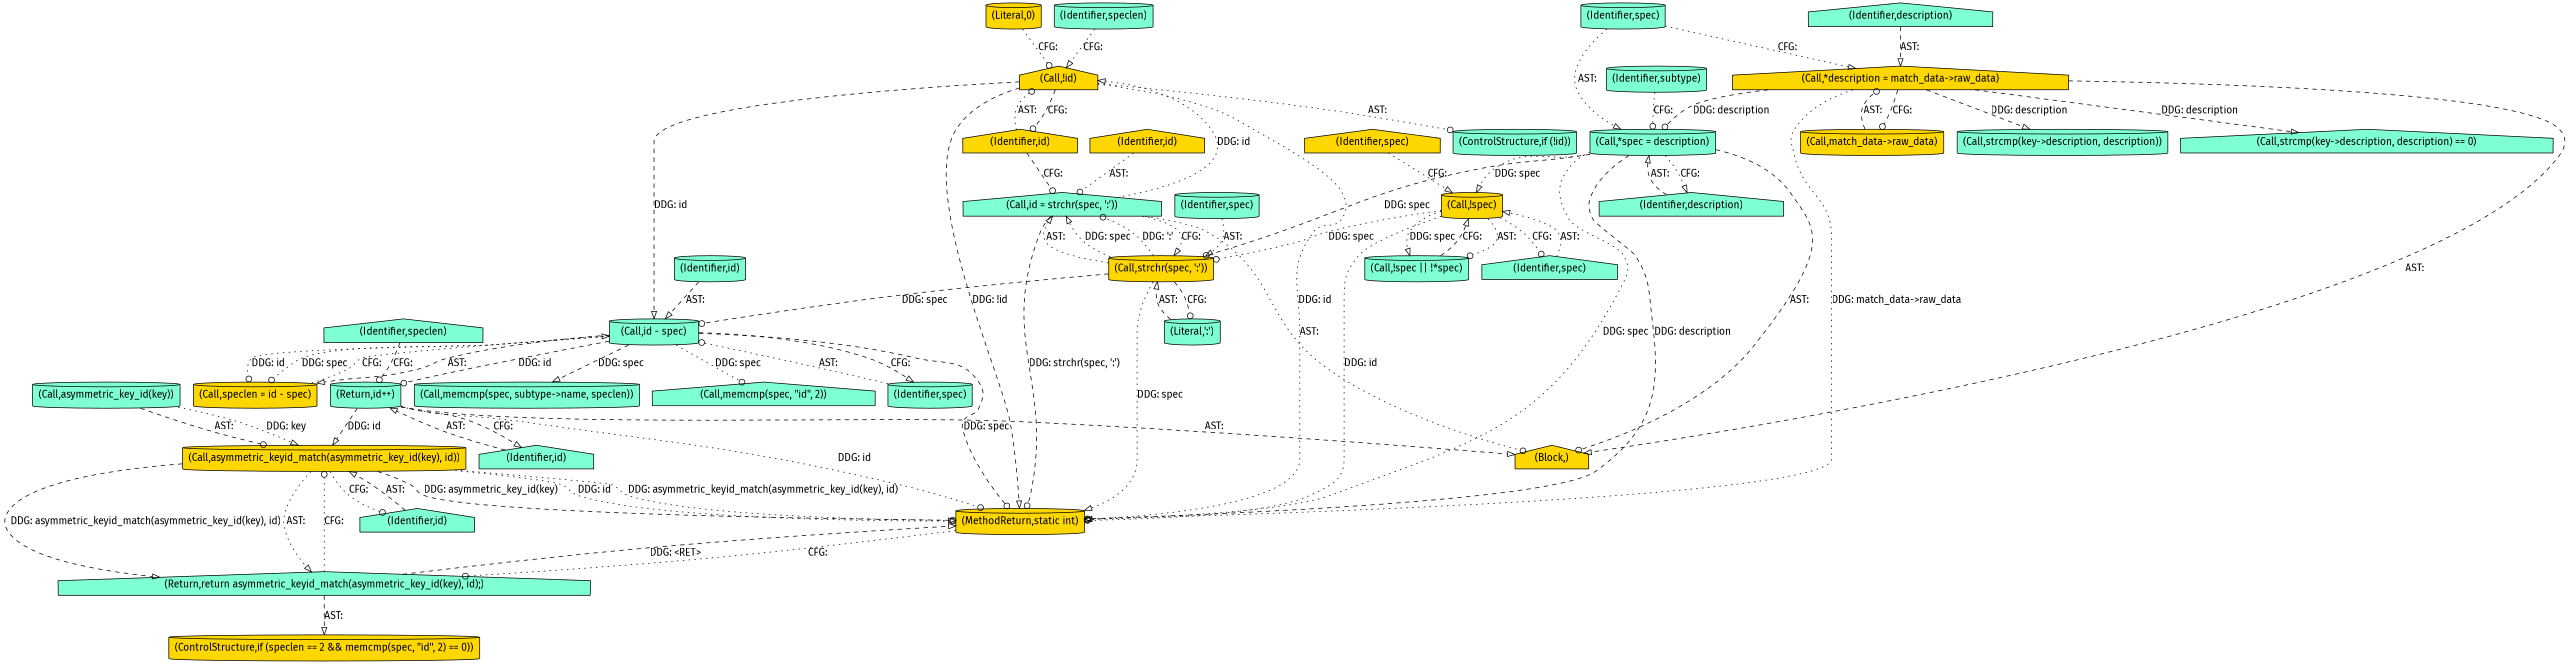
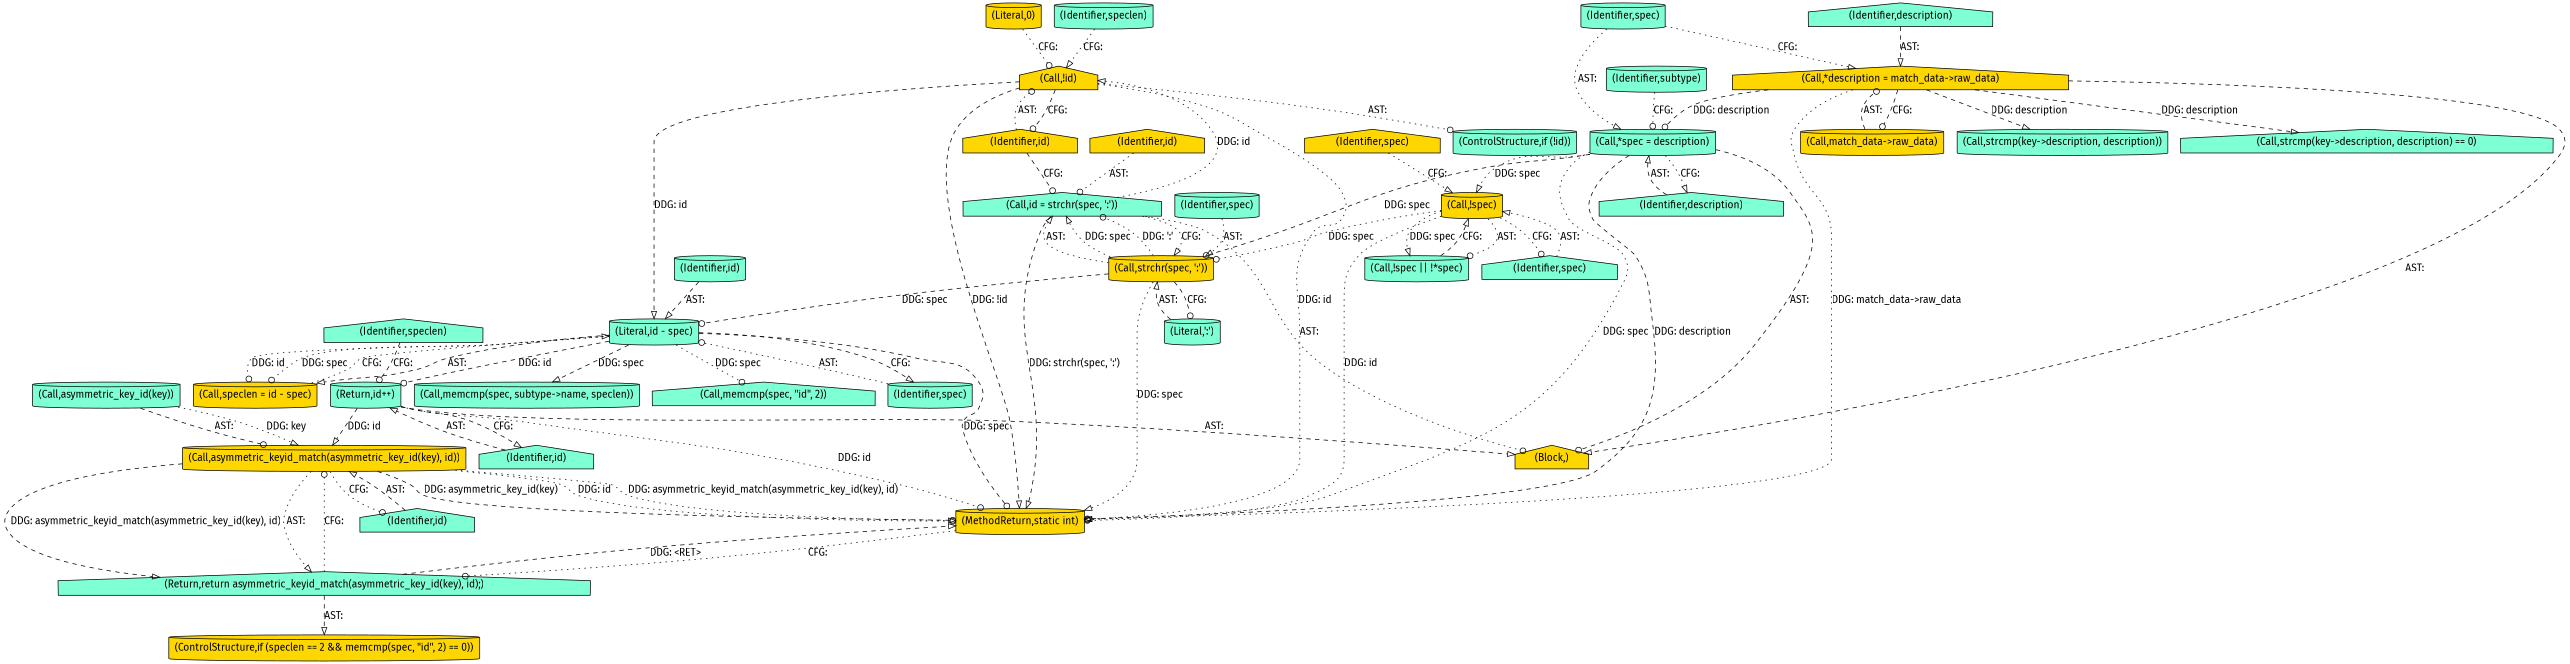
node "(Call,id - spec)": label "(Call,id - spec)" -> "(Literal,id - spec)"
edge "(Call,id = strchr(spec, ':'))" -> "(MethodReturn,static int)": arrowhead odot -> onormal
